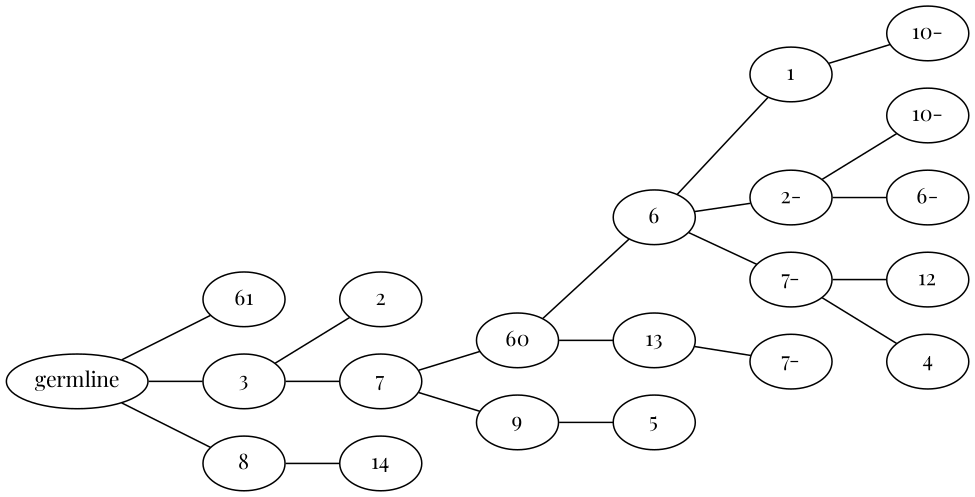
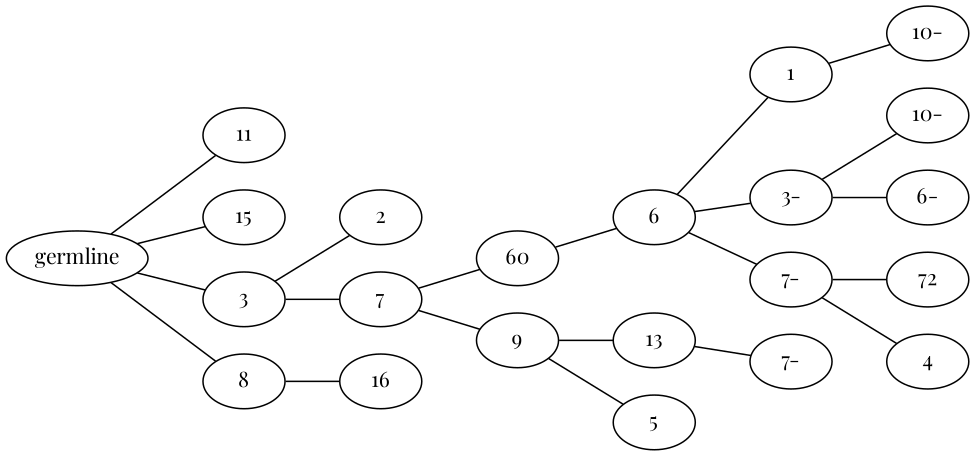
node "2-": label "2-" -> "3-"
node "15": added
node "12": label "12" -> "72"
node "61": label "61" -> "11"
edge "60" -- "13": now "9" -- "13"
node "14": label "14" -> "16"
